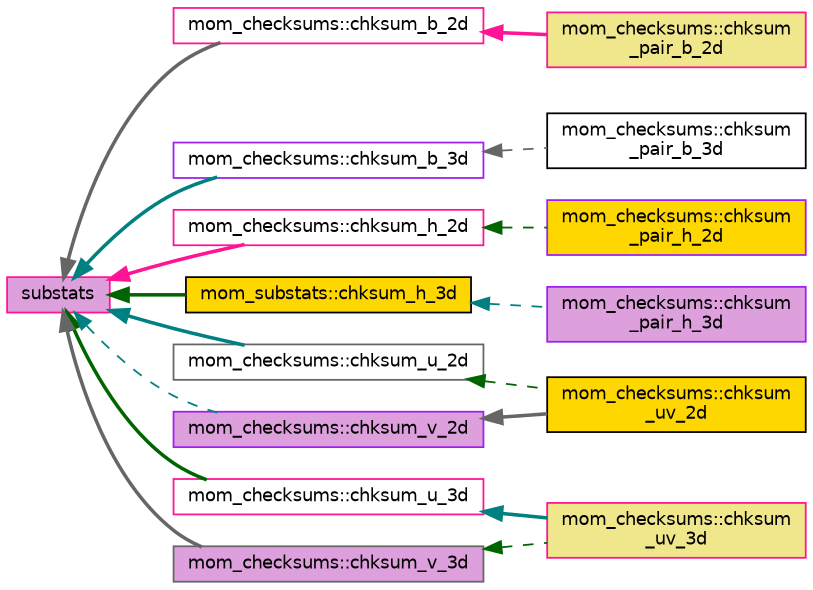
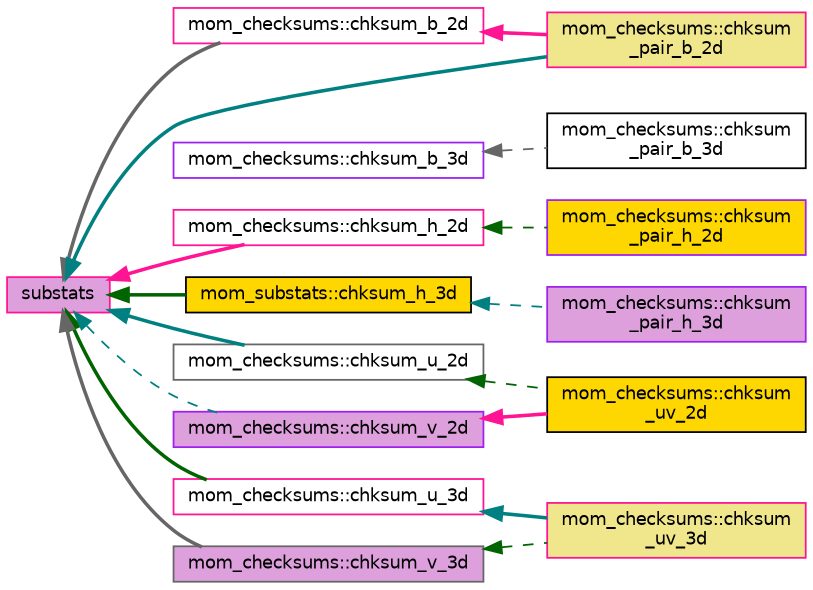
edge "mom_checksums::chksum_b_3d" -> "substats": now "mom_checksums::chksum _pair_b_2d" -> "substats"
edge "mom_checksums::chksum _uv_2d" -> "mom_checksums::chksum_v_2d": color gray40 -> deeppink
